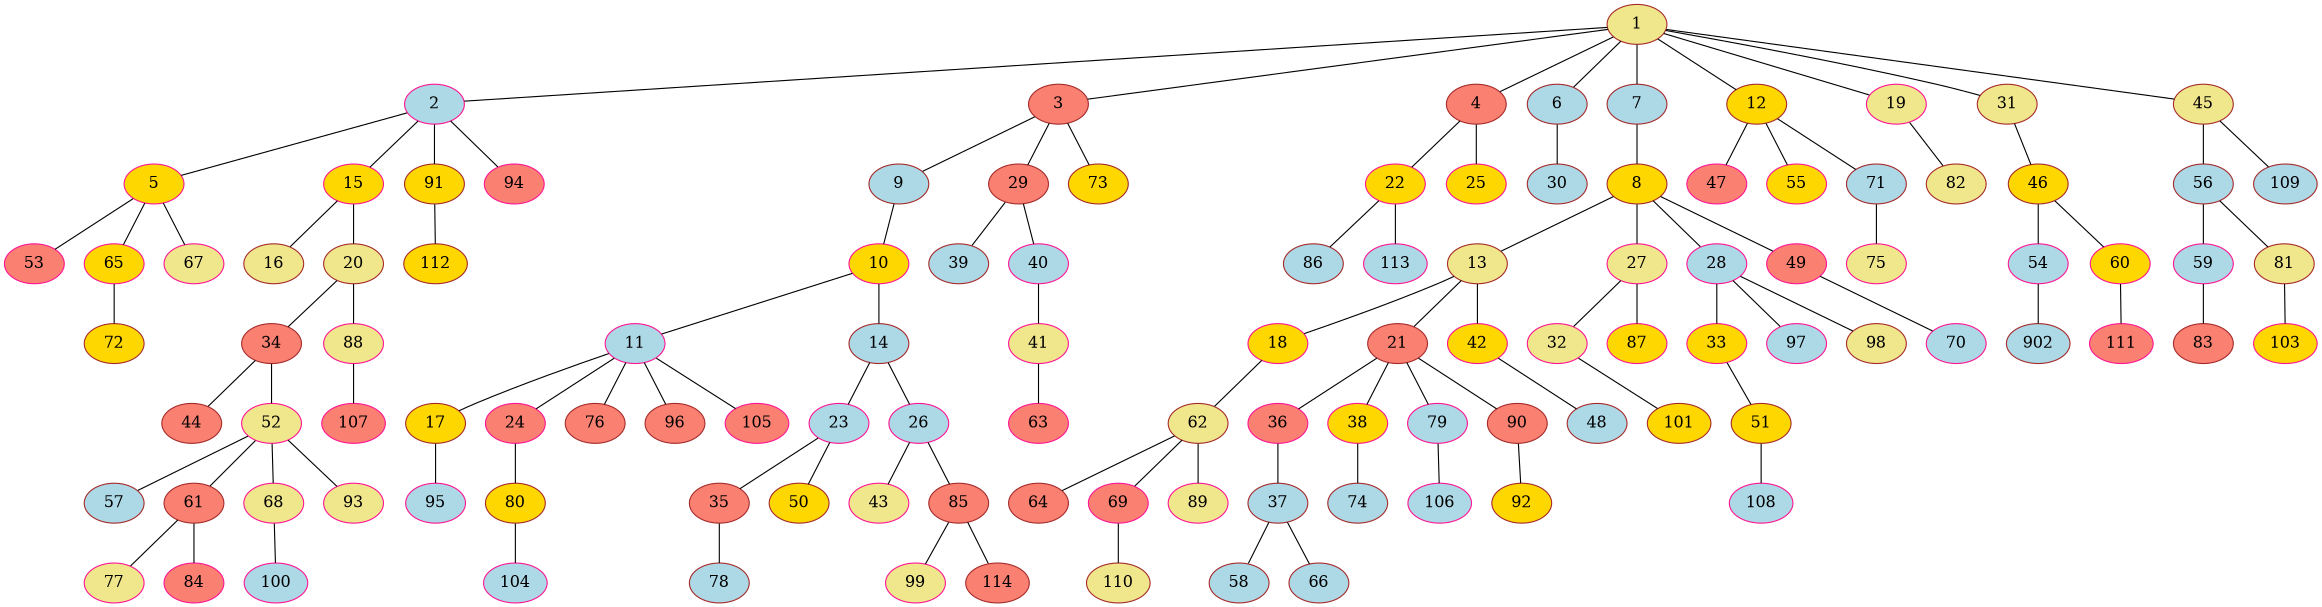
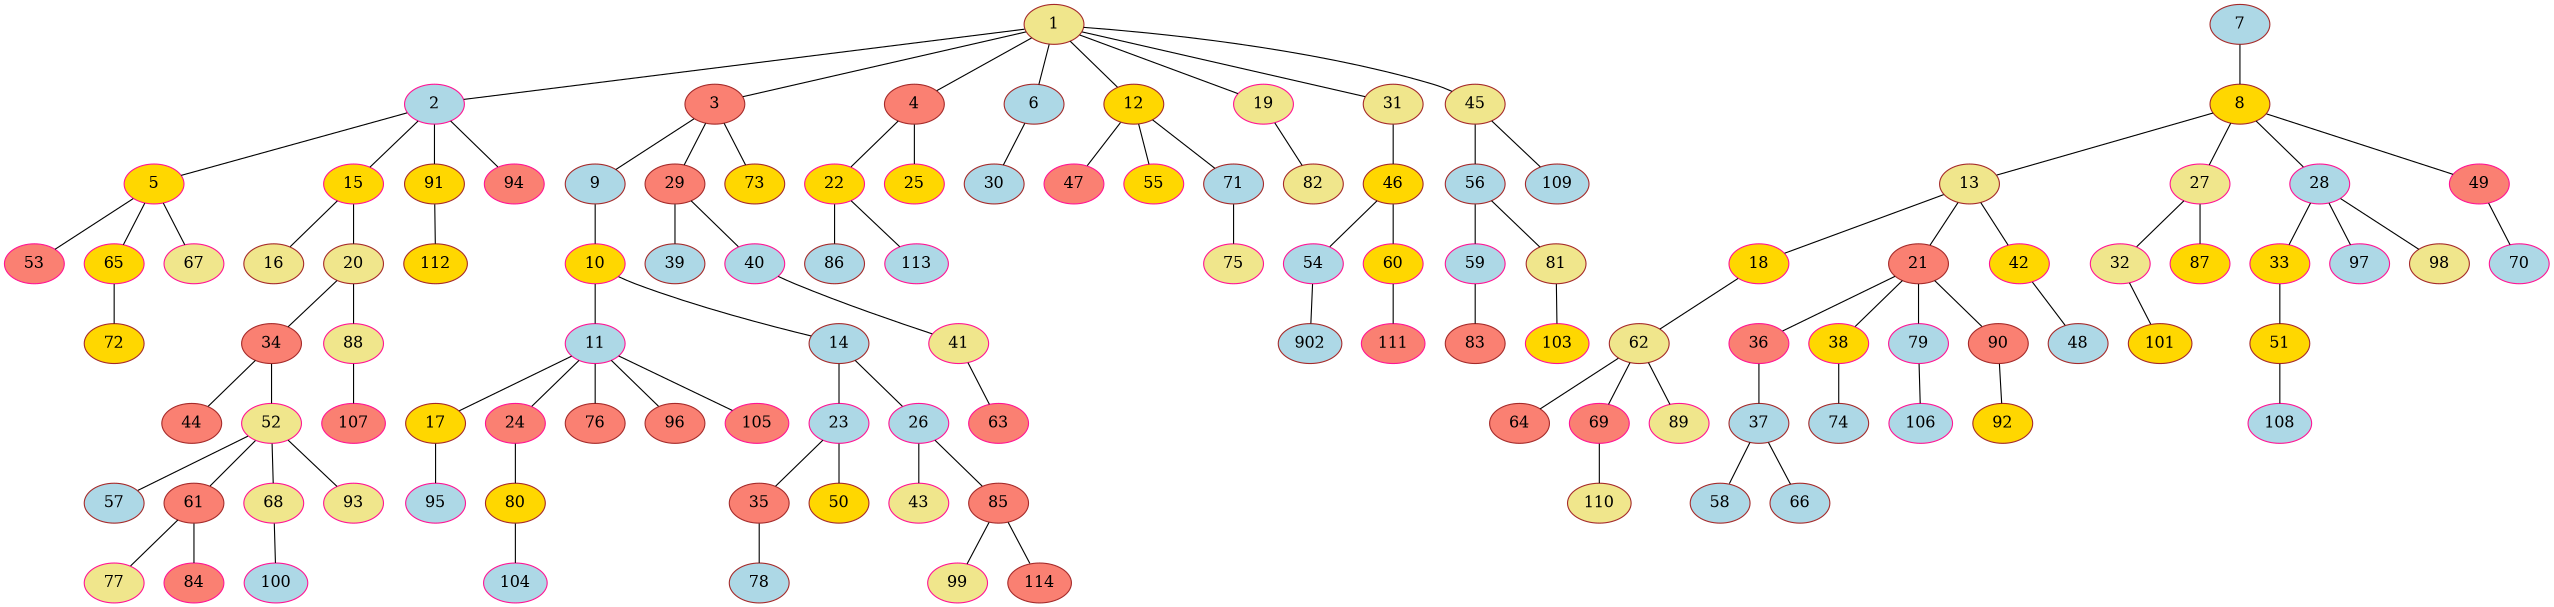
edge "1" -- "7": removed
